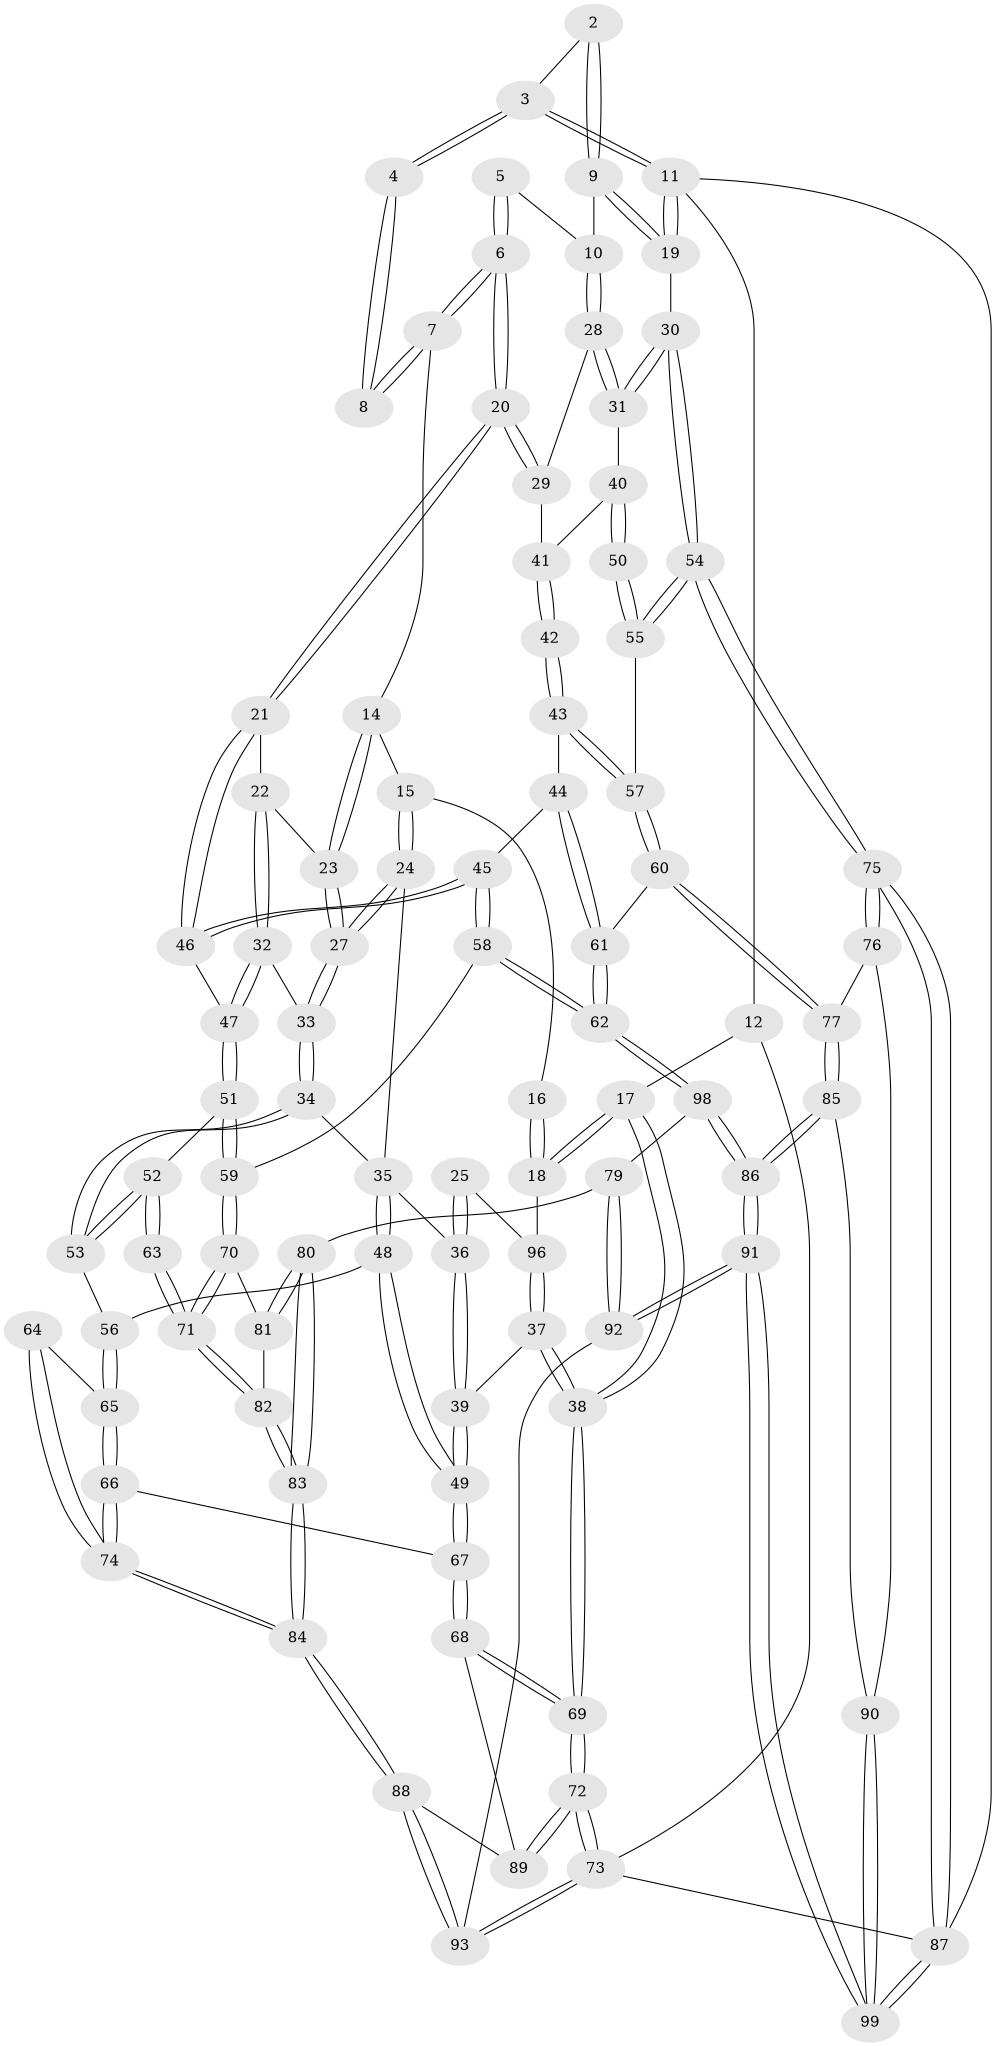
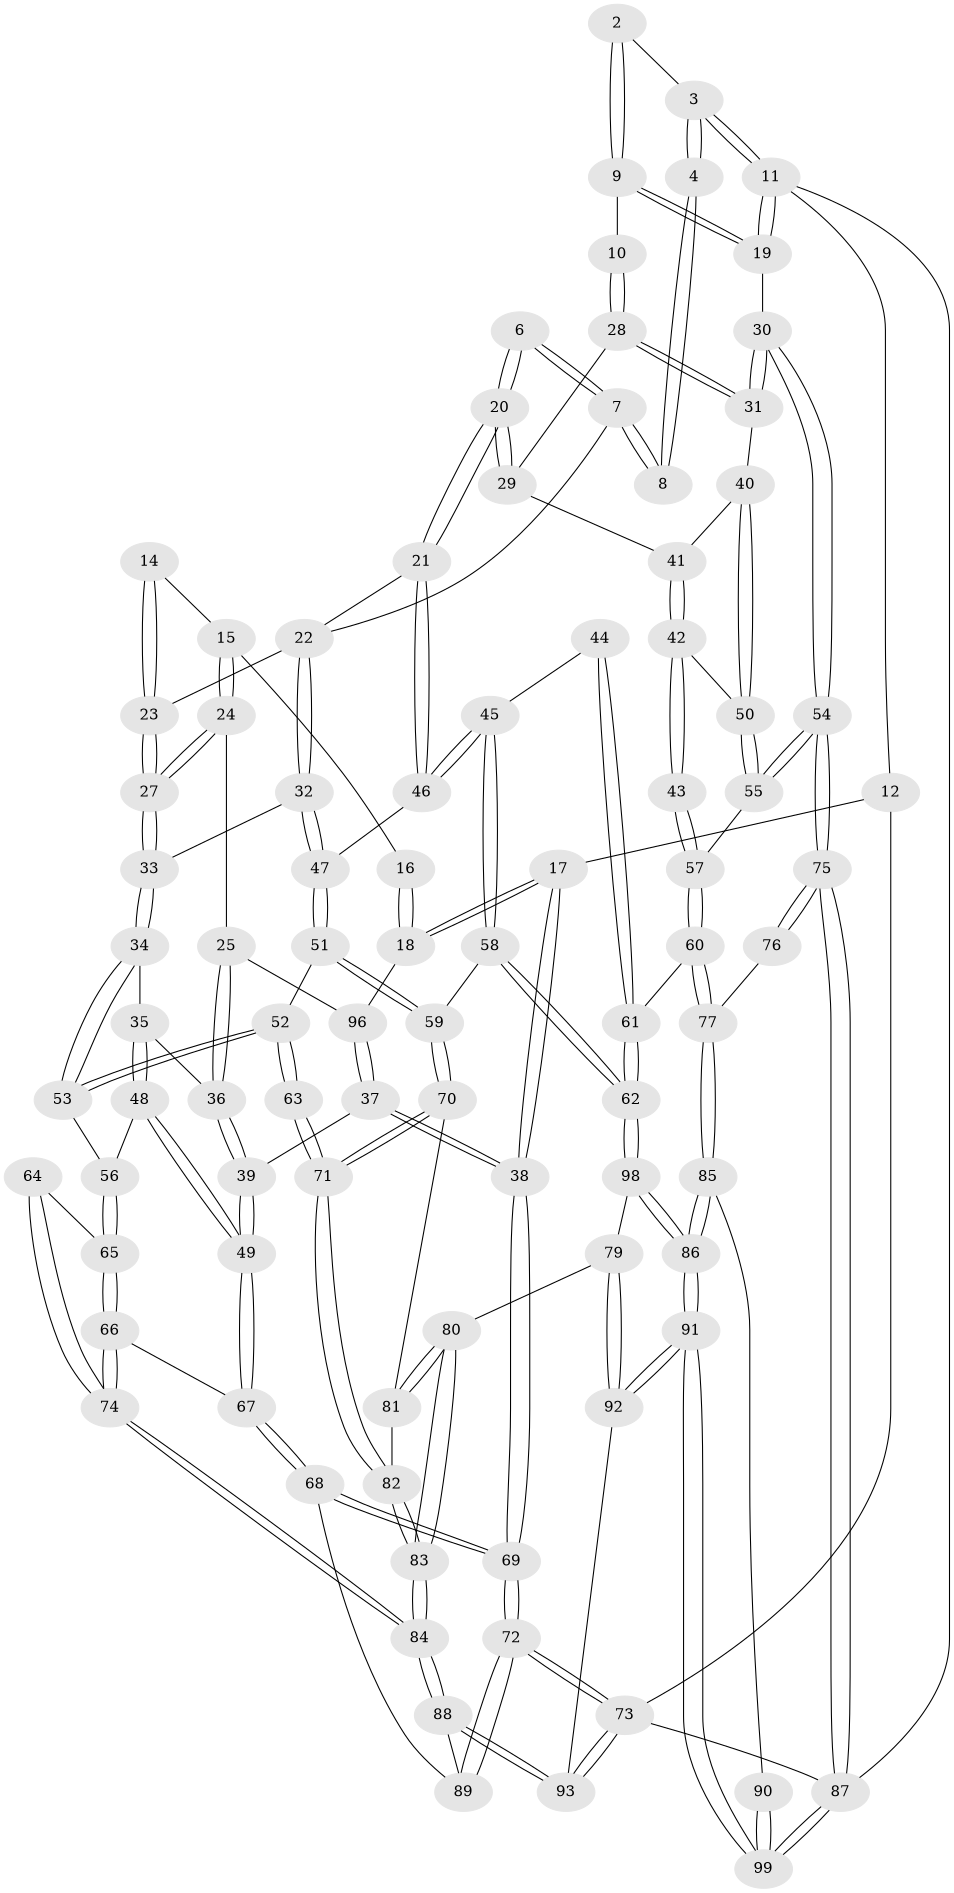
node "5": removed
edge "7" -- "14": now "7" -- "22"
edge "42" -- "50": added
edge "43" -- "44": removed
edge "24" -- "35": now "24" -- "25"
edge "76" -- "90": removed
